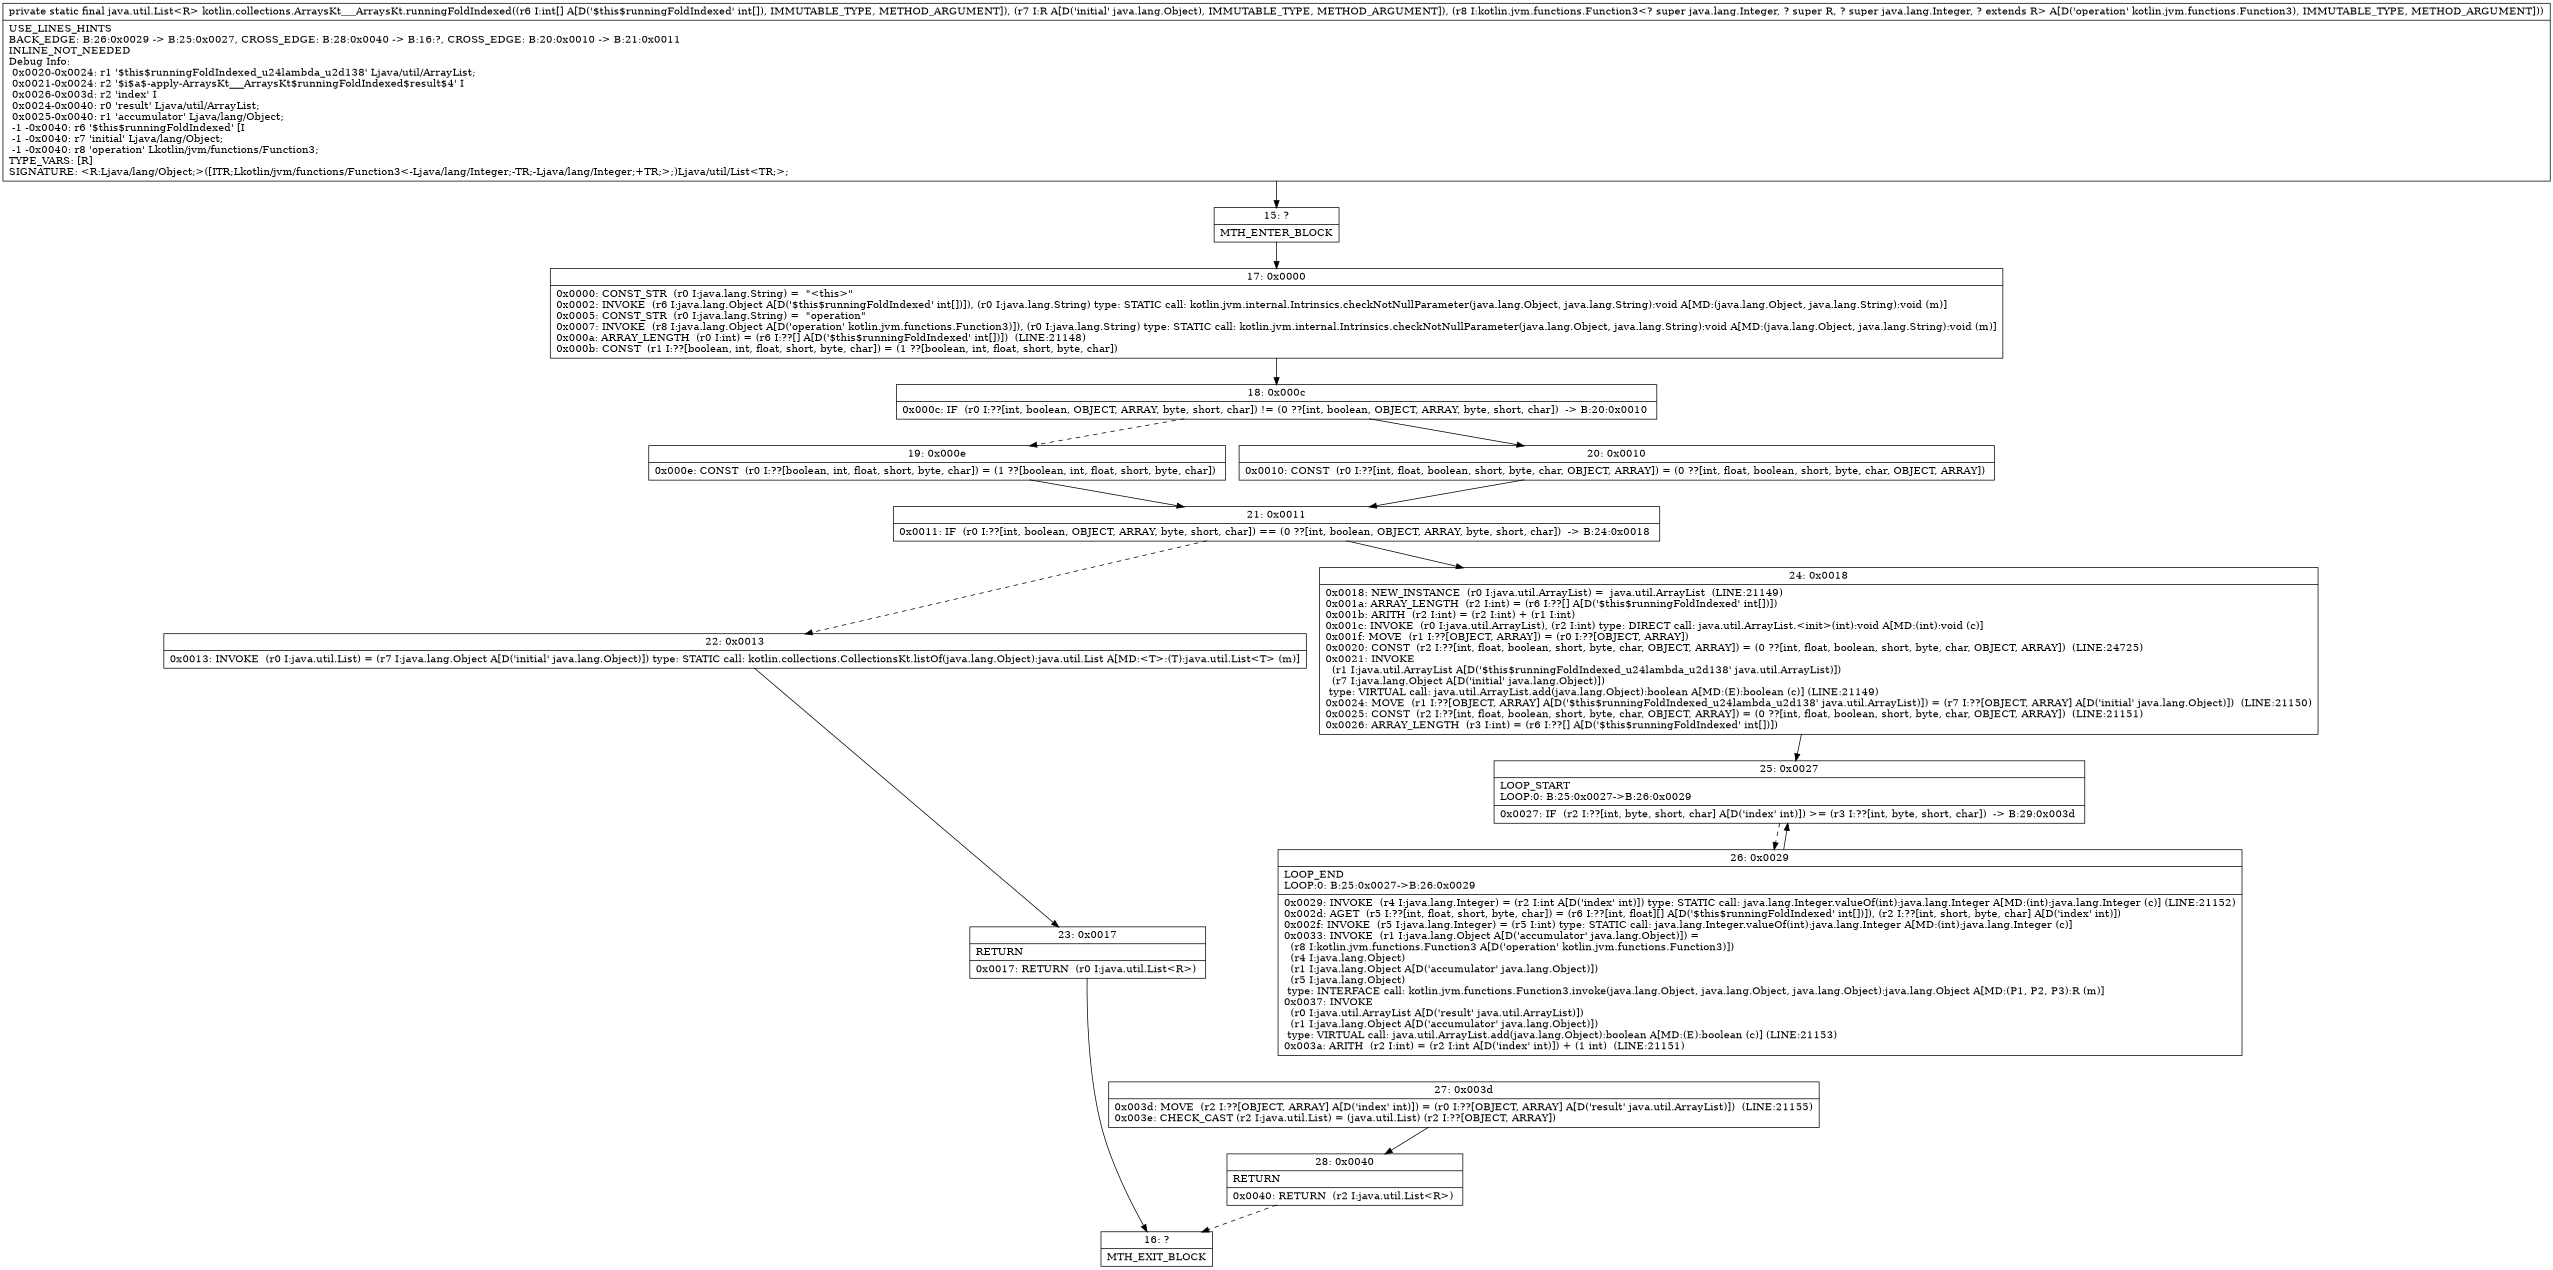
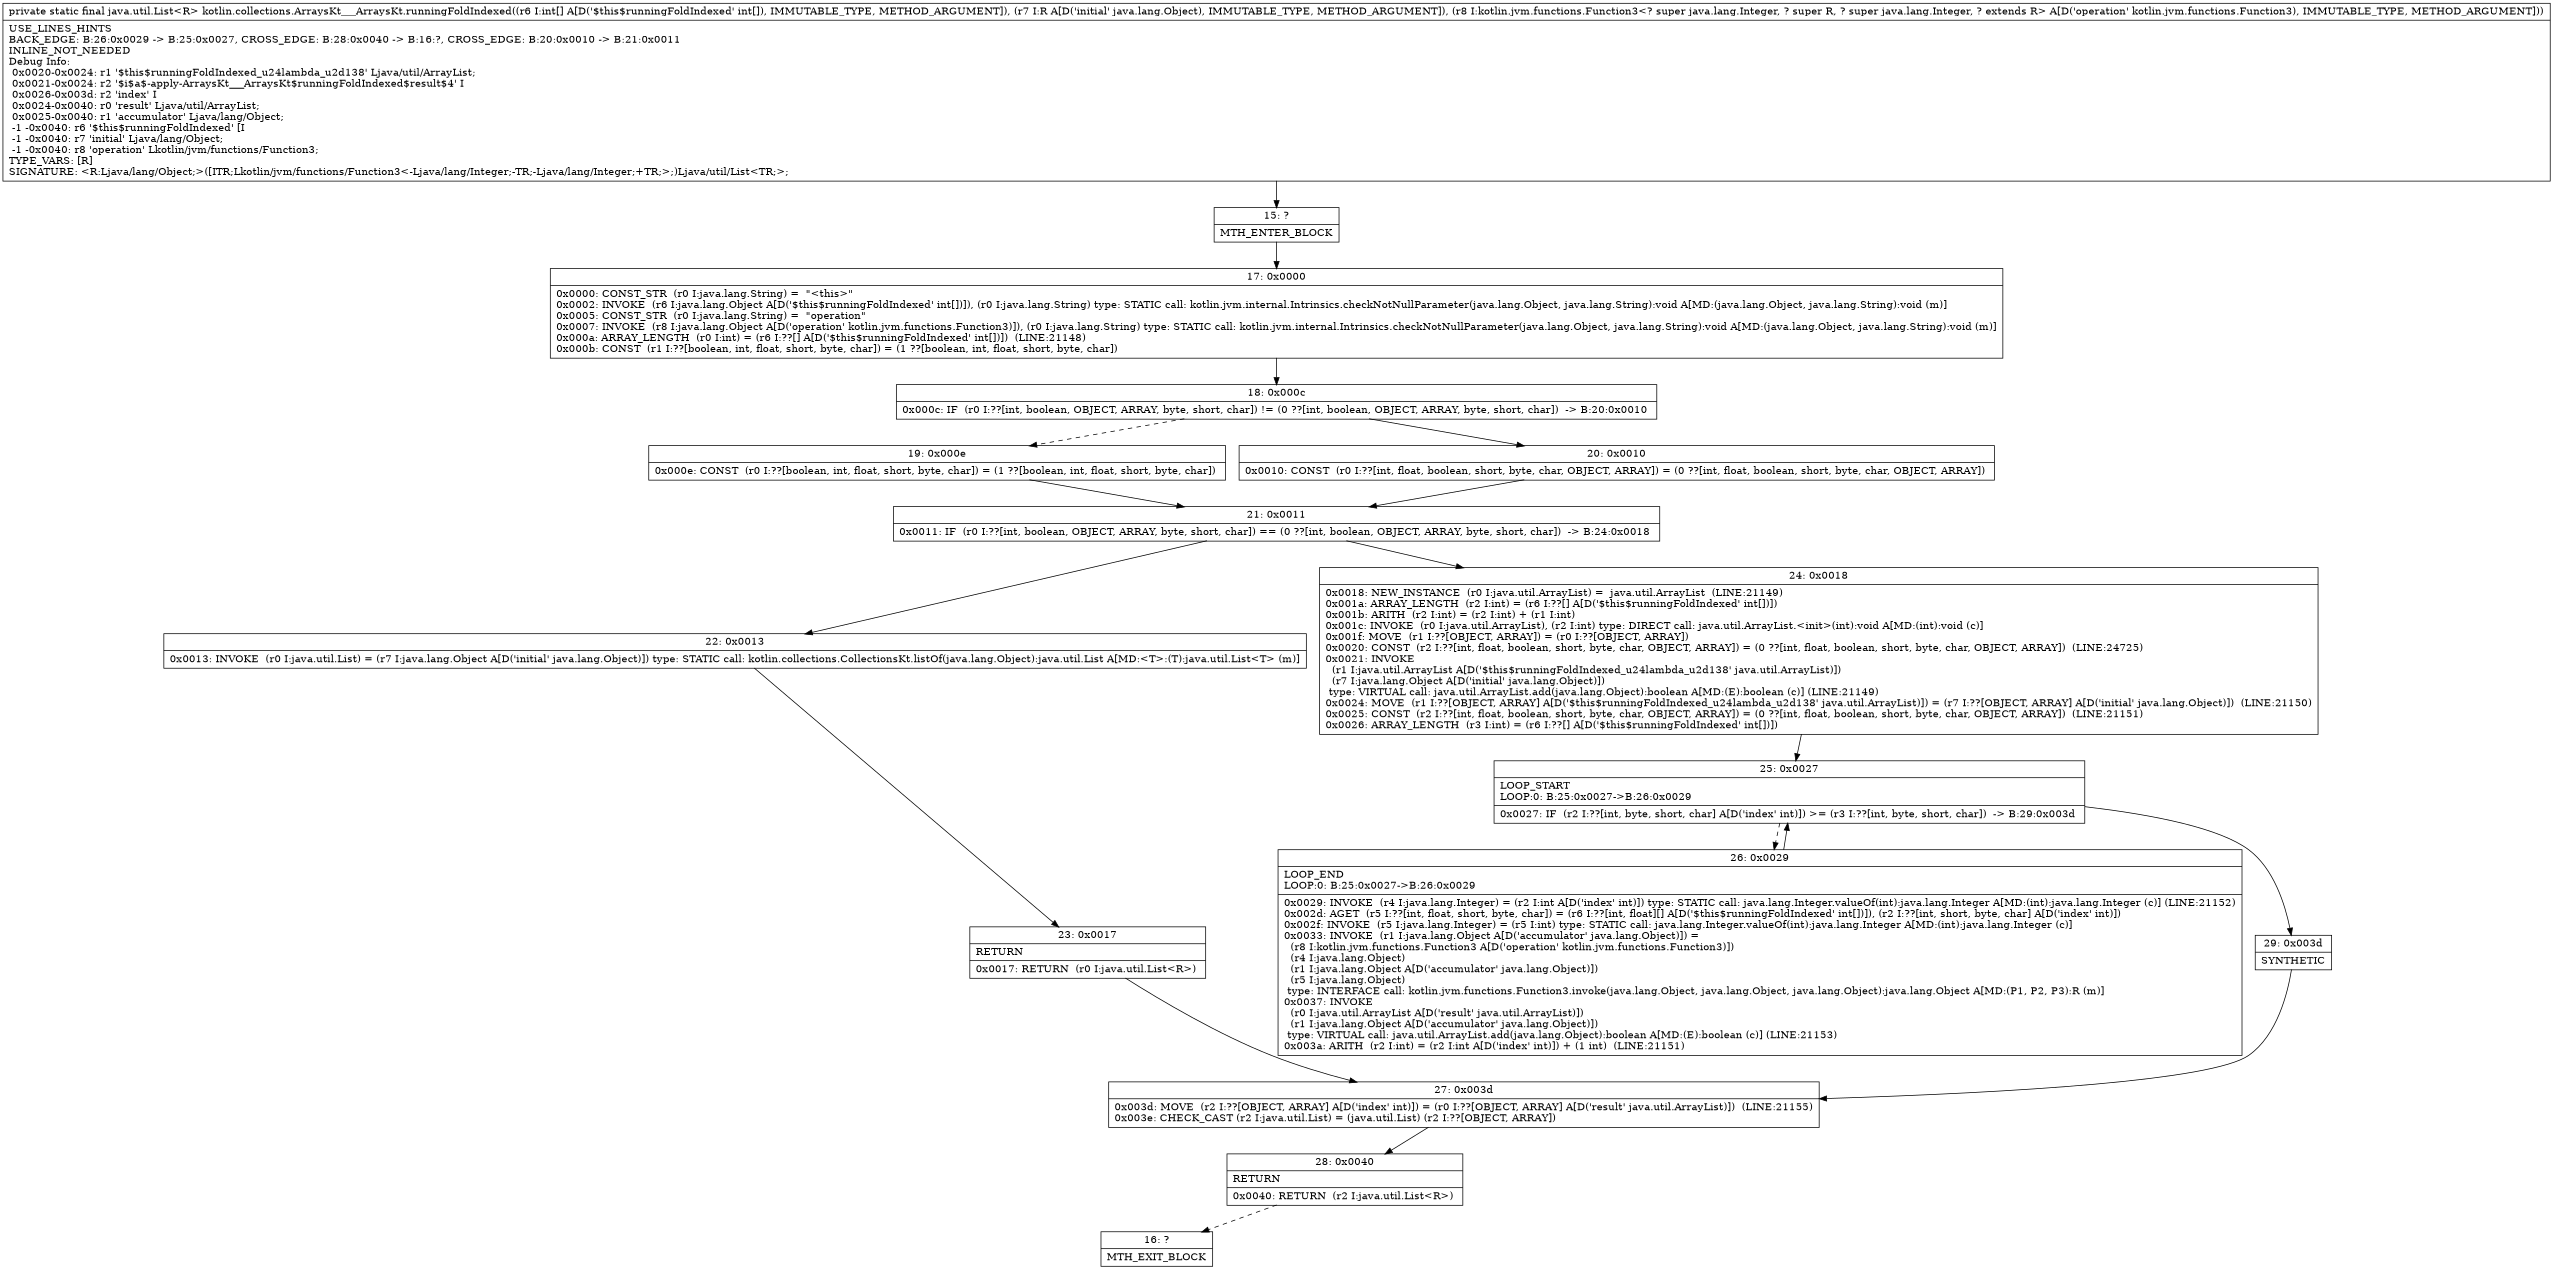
edge "21: 0x0011" -> "22: 0x0013": style dashed -> solid
node "29: 0x003d": added
edge "23: 0x0017" -> "16: ?": now "23: 0x0017" -> "27: 0x003d"
